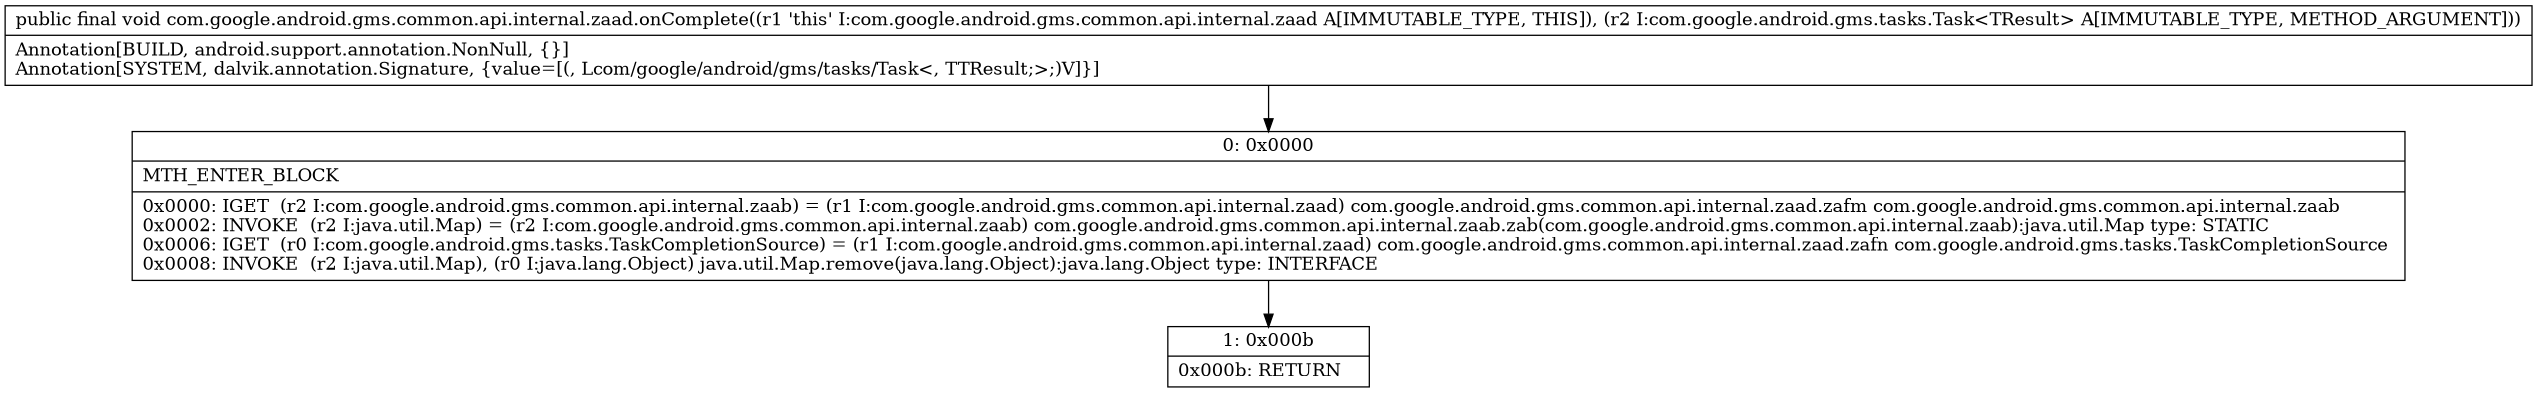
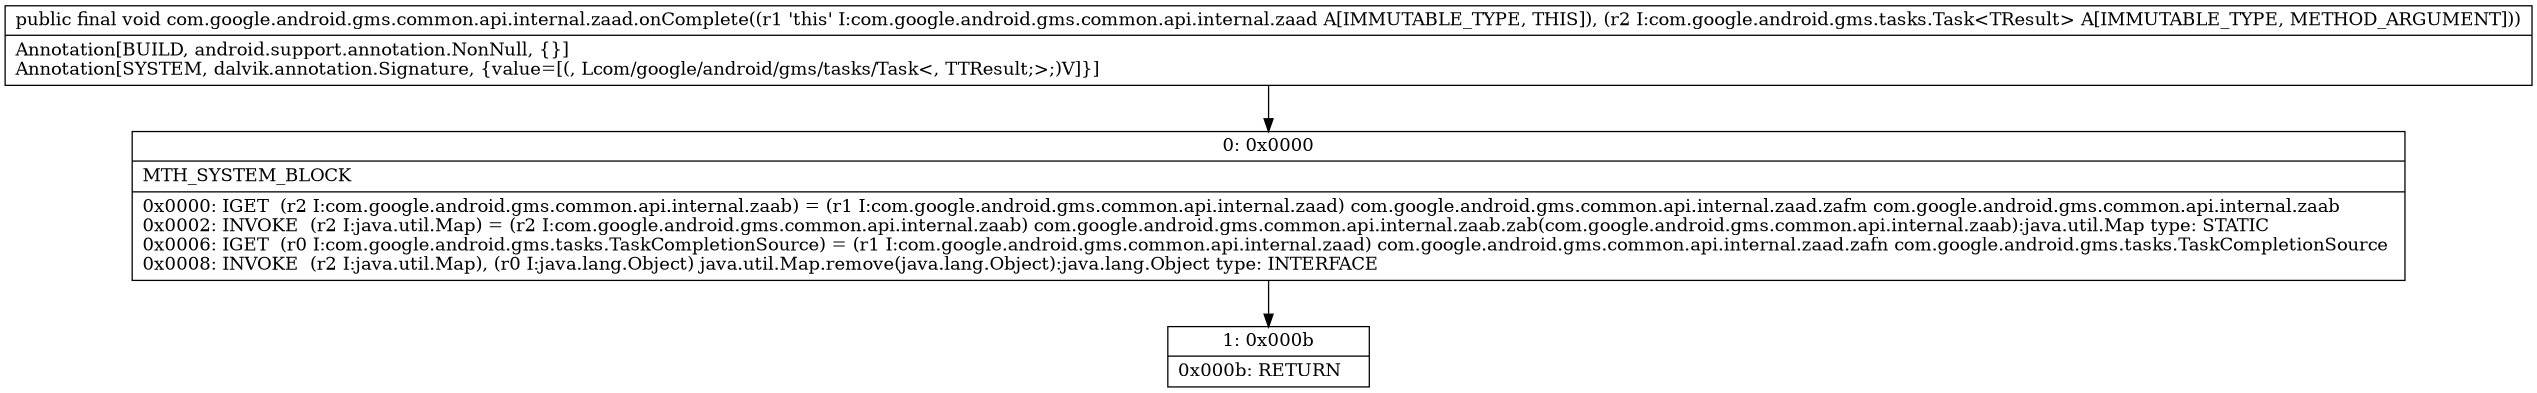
node "0: 0x0000": text "MTH_ENTER_BLOCK" -> "MTH_SYSTEM_BLOCK"
